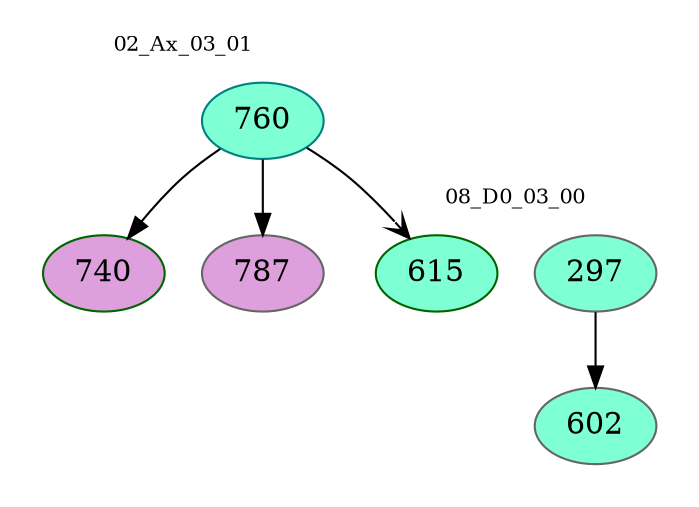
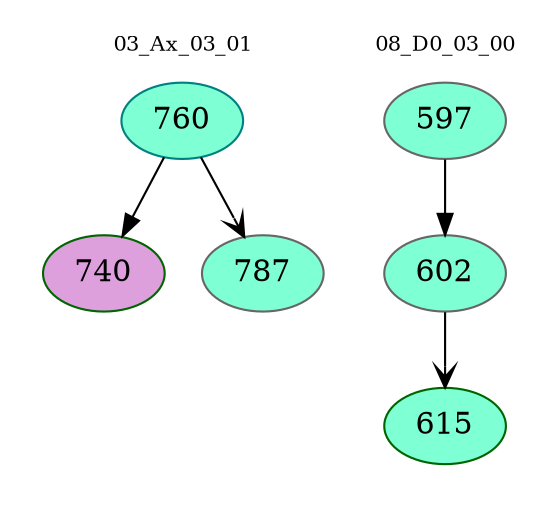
cluster "02_Ax_03_01": label "02_Ax_03_01" -> "03_Ax_03_01"
edge "760" -> "787": arrowhead normal -> vee
edge "760" -> "615": now "602" -> "615"
node "787": fillcolor plum -> aquamarine
node "297": label "297" -> "597"
